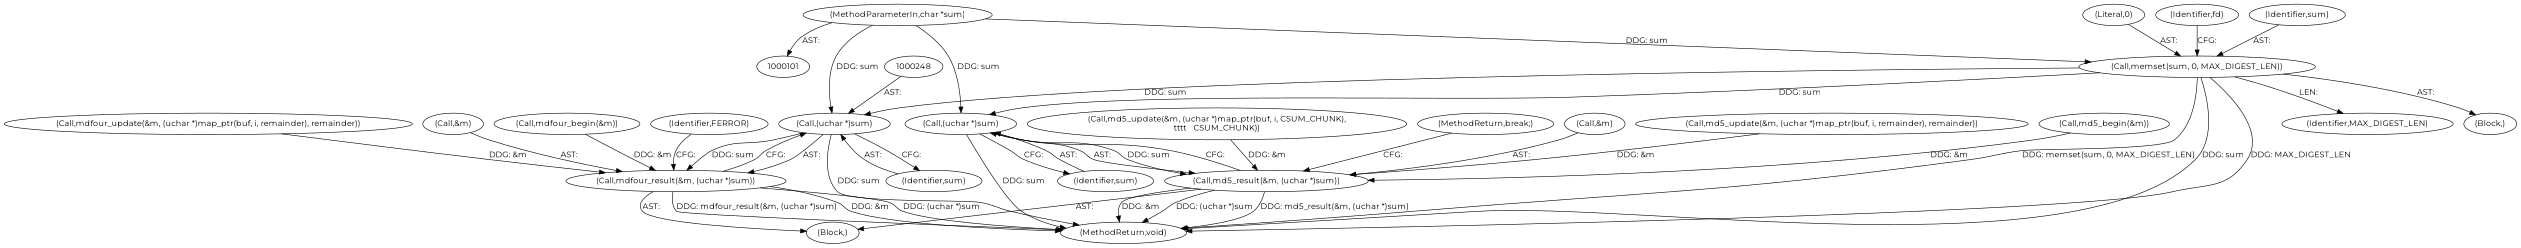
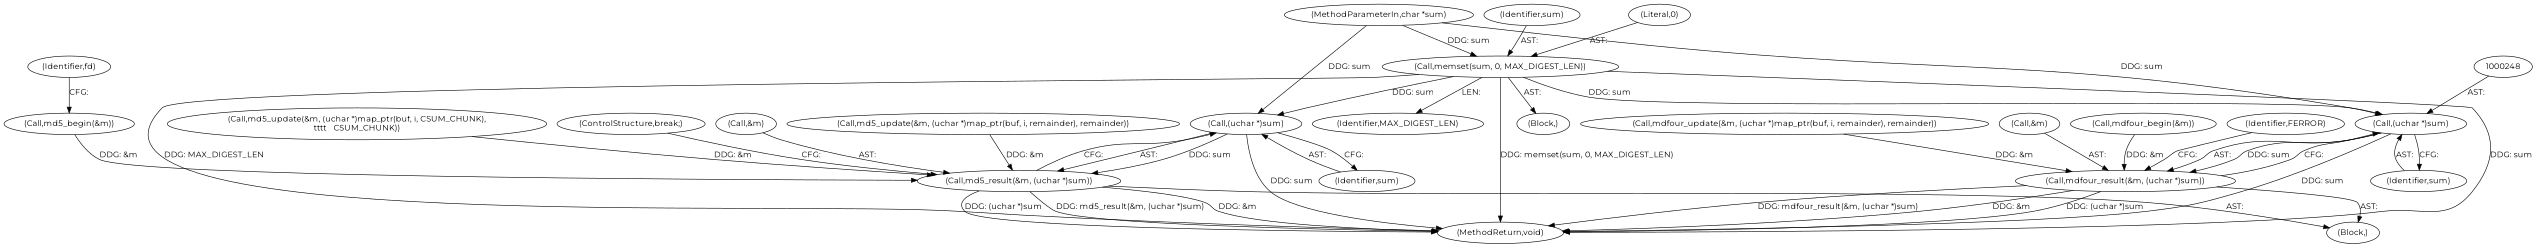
edge "(Identifier,fd)" -> "(Call,memset(sum, 0, MAX_DIGEST_LEN))": now "(Identifier,fd)" -> "(Call,md5_begin(&m))"
node "1000101": removed
node "(MethodReturn,break;)": label "(MethodReturn,break;)" -> "(ControlStructure,break;)"
